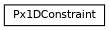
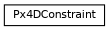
node "Px1DConstraint": label "Px1DConstraint" -> "Px4DConstraint"
